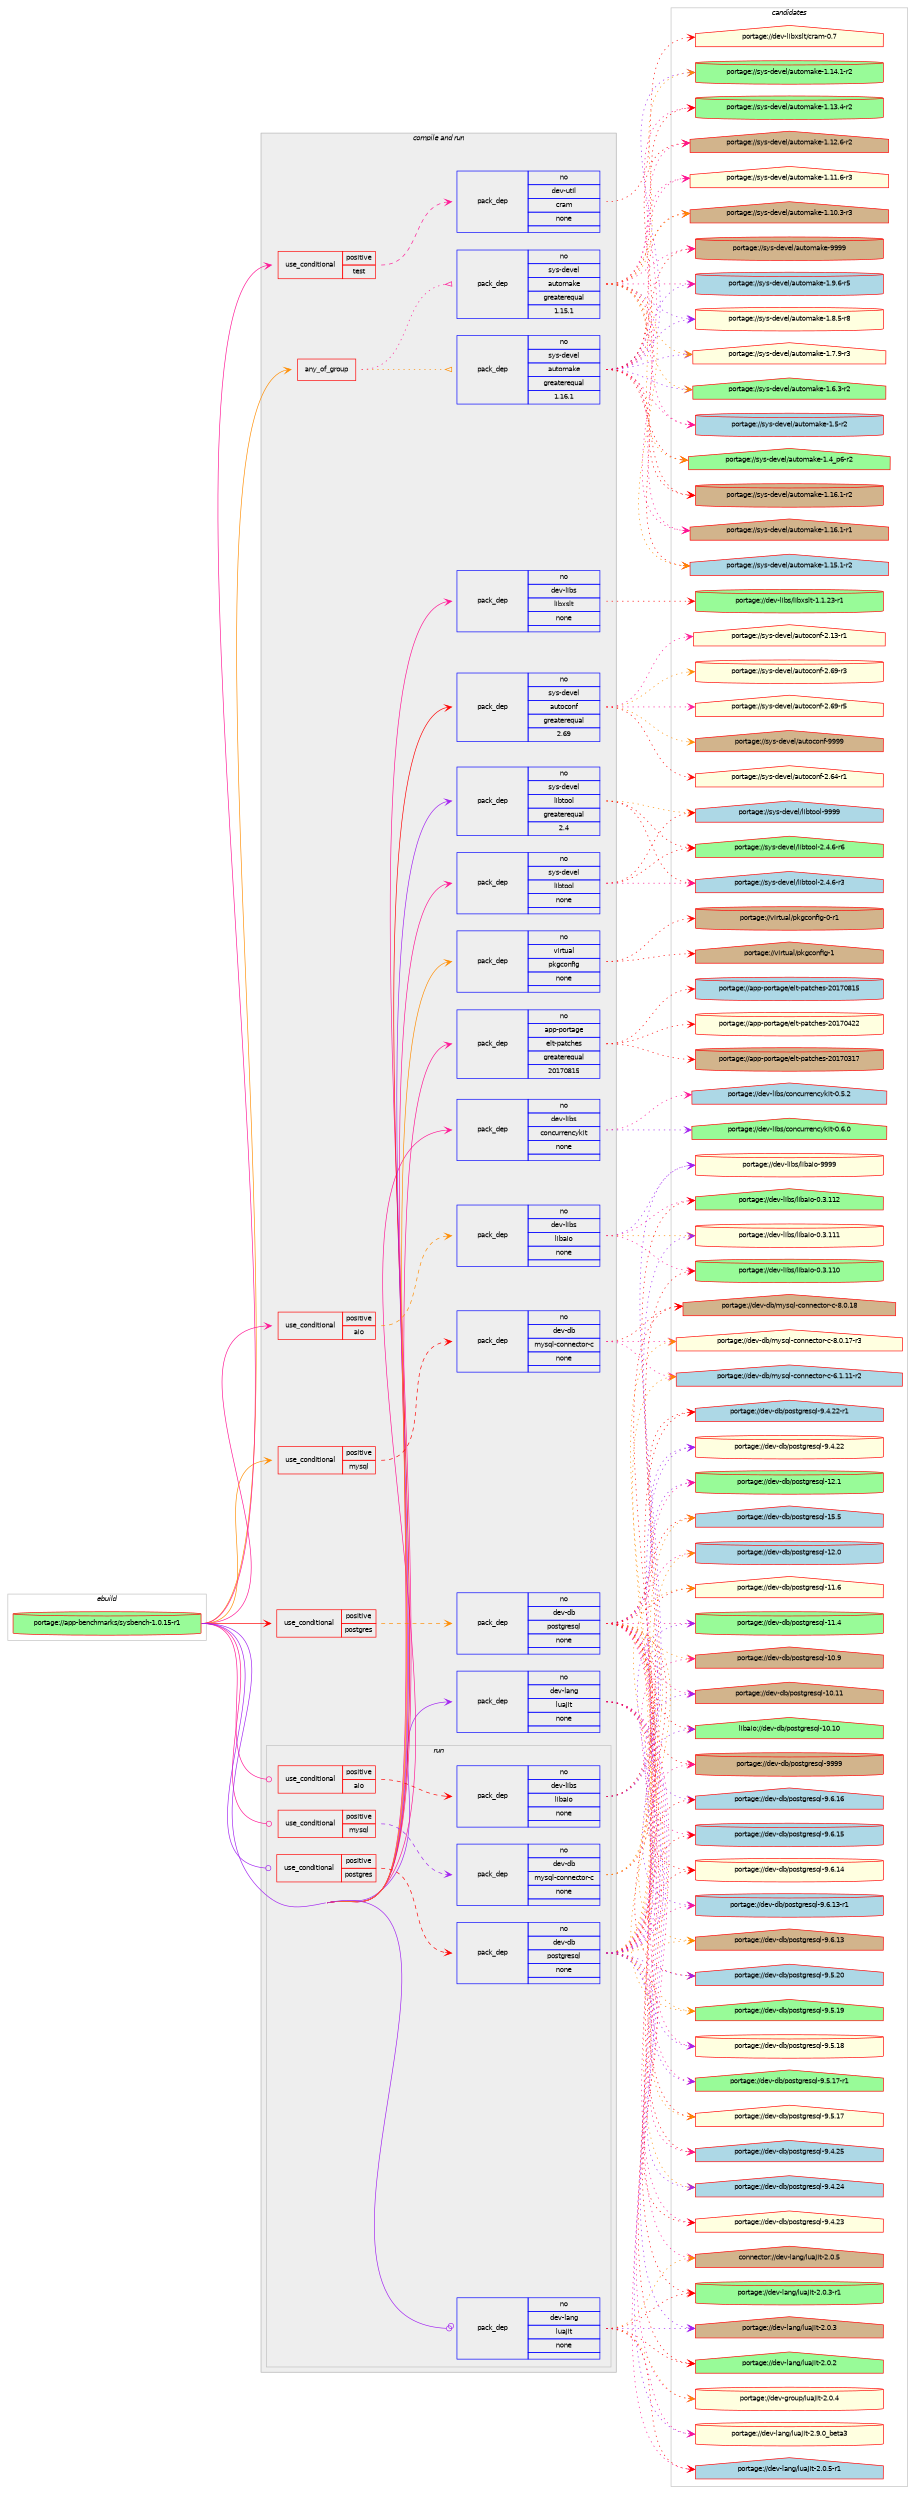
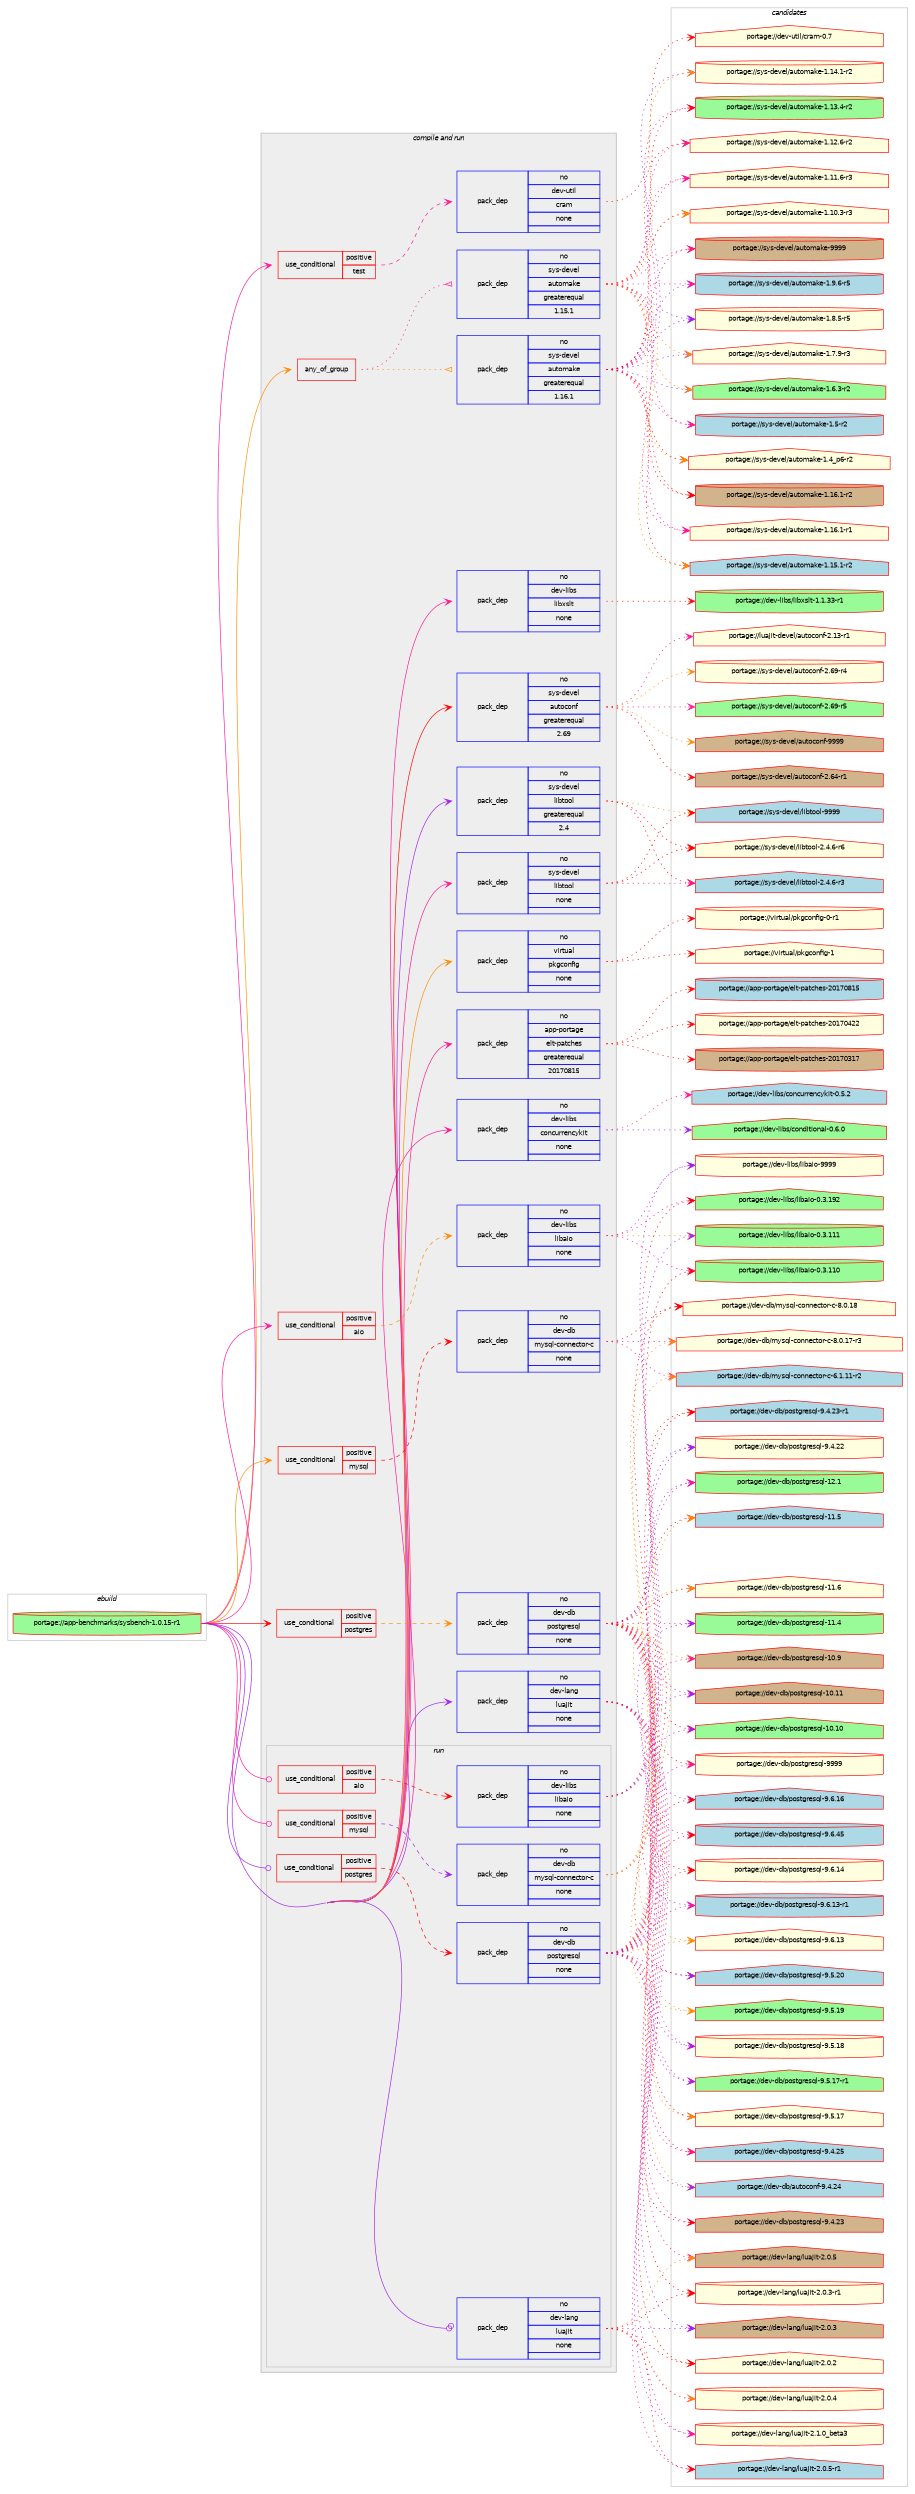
node "portage://dev-libxslt/cram-0.7": label "portage://dev-libxslt/cram-0.7" -> "portage://dev-util/cram-0.7"
node "portage://sys-devel/automake-1.14.1-r2": fillcolor palegreen -> lightyellow
node "portage://sys-devel/automake-1.12.6-r2": fillcolor tan -> lightyellow
node "portage://sys-devel/automake-1.10.3-r3": fillcolor tan -> lightyellow
node "portage://sys-devel/automake-1.8.5-r8": label "portage://sys-devel/automake-1.8.5-r8" -> "portage://sys-devel/automake-1.8.5-r5"
node "portage://sys-devel/automake-1.4_p6-r2": fillcolor palegreen -> lightyellow
node "portage://sys-devel/automake-1.16.1-r1": fillcolor tan -> lightyellow
node "portage://dev-libs/libxslt-1.1.23-r1": label "portage://dev-libs/libxslt-1.1.23-r1" -> "portage://dev-libs/libxslt-1.1.33-r1"
node "portage://sys-devel/autoconf-2.13-r1": label "portage://sys-devel/autoconf-2.13-r1" -> "portage://luajit-devel/autoconf-2.13-r1"
node "portage://sys-devel/autoconf-2.69-r3": label "portage://sys-devel/autoconf-2.69-r3" -> "portage://sys-devel/autoconf-2.69-r4"
node "portage://sys-devel/autoconf-2.69-r5": fillcolor lightyellow -> palegreen
node "portage://sys-devel/autoconf-2.64-r1": fillcolor lightyellow -> tan
node "portage://sys-devel/libtool-2.4.6-r6": fillcolor palegreen -> lightyellow
node "portage://virtual/pkgconfig-0-r1": fillcolor tan -> lightyellow
node "portage://virtual/pkgconfig-1": fillcolor tan -> lightyellow
node "portage://dev-libs/concurrencykit-0.6.0": label "portage://dev-libs/concurrencykit-0.6.0" -> "portage://dev-libs/conditional-0.6.0"
node "portage://dev-libs/libaio-0.3.112": label "portage://dev-libs/libaio-0.3.112" -> "portage://dev-libs/libaio-0.3.192"
node "portage://dev-libs/libaio-0.3.111": fillcolor lightyellow -> palegreen
node "portage://dev-db/mysql-connector-c-8.0.18": fillcolor tan -> lightyellow
node "portage://dev-db/postgresql-9.4.22-r1": label "portage://dev-db/postgresql-9.4.22-r1" -> "portage://dev-db/postgresql-9.4.23-r1"
node "portage://dev-db/postgresql-15.5": label "portage://dev-db/postgresql-15.5" -> "portage://dev-db/postgresql-11.5"
node "portage://dev-db/postgresql-12.0": removed
node "libaio://dev-db/postgresql-10.10": label "libaio://dev-db/postgresql-10.10" -> "portage://dev-db/postgresql-10.10"
node "portage://dev-db/postgresql-9999": fillcolor tan -> lightyellow
node "portage://dev-db/postgresql-9.6.15": label "portage://dev-db/postgresql-9.6.15" -> "portage://dev-db/postgresql-9.6.45"
node "portage://dev-db/postgresql-9.6.13": fillcolor tan -> lightyellow
node "portage://dev-db/postgresql-9.4.24": label "portage://dev-db/postgresql-9.4.24" -> "portage://dev-db/autoconf-9.4.24"
node "portage://dev-db/postgresql-9.4.23": fillcolor lightyellow -> tan
node "connector://dev-lang/luajit-2.0.5": label "connector://dev-lang/luajit-2.0.5" -> "portage://dev-lang/luajit-2.0.5"
node "portage://dev-lang/luajit-2.0.3-r1": fillcolor palegreen -> lightyellow
node "portage://dev-lang/luajit-2.0.2": fillcolor palegreen -> lightyellow
node "portage://dev-group/luajit-2.0.4": label "portage://dev-group/luajit-2.0.4" -> "portage://dev-lang/luajit-2.0.4"
node "portage://dev-lang/luajit-2.9.0_beta3": label "portage://dev-lang/luajit-2.9.0_beta3" -> "portage://dev-lang/luajit-2.1.0_beta3"
